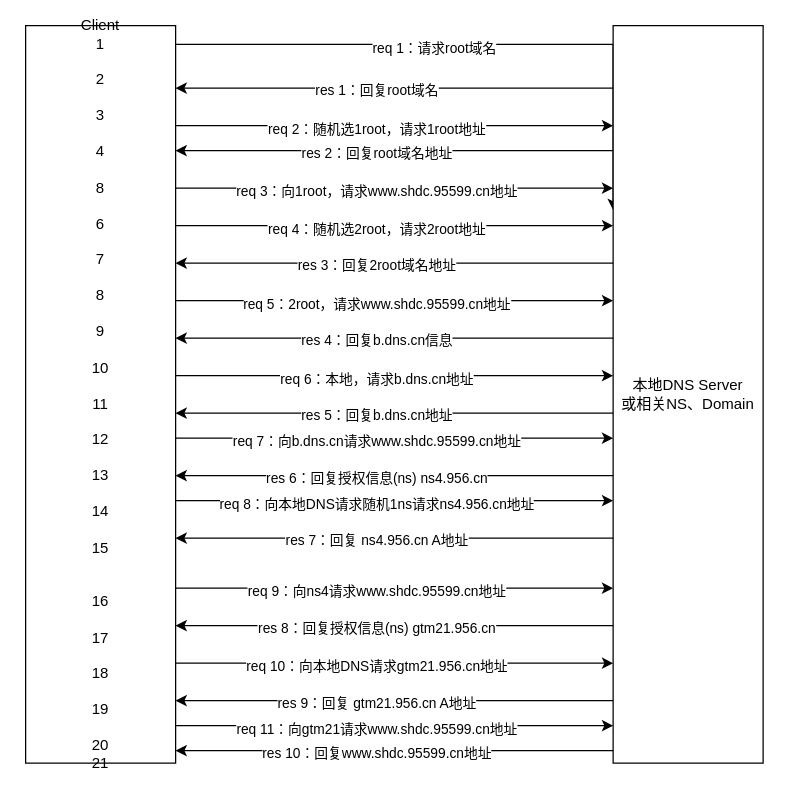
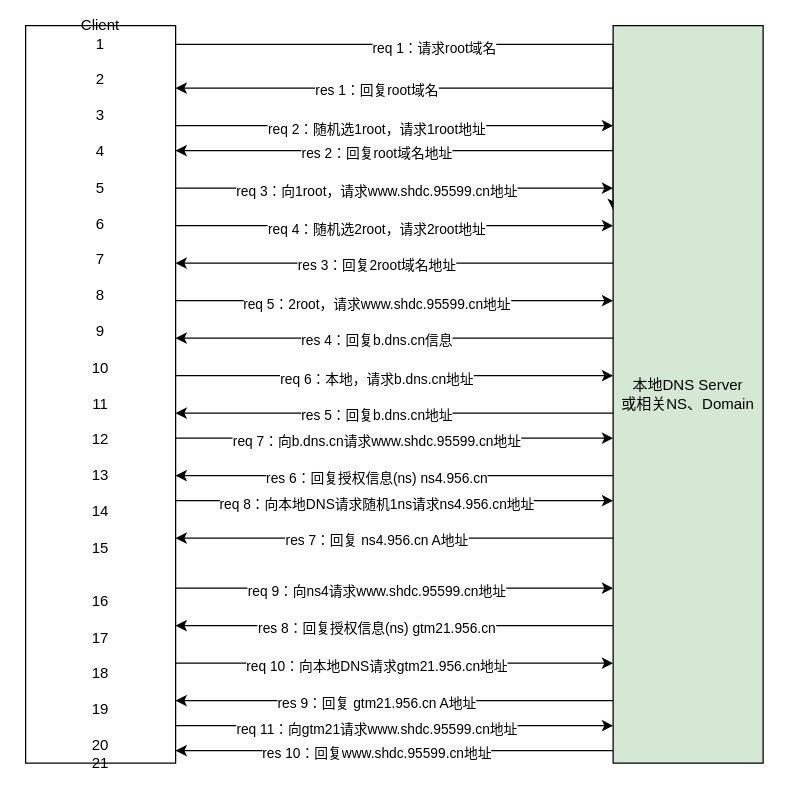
node "Client 1 2 3 4 8 6 7 8 9 10 11 12 13 14 15 16 17 18 19 20 21": label "Client 1 2 3 4 8 6 7 8 9 10 11 12 13 14 15 16 17 18 19 20 21" -> "Client 1 2 3 4 5 6 7 8 9 10 11 12 13 14 15 16 17 18 19 20 21"
node "本地DNS Server 或相关NS、Domain": fillcolor #ffffff -> #d5e8d4
